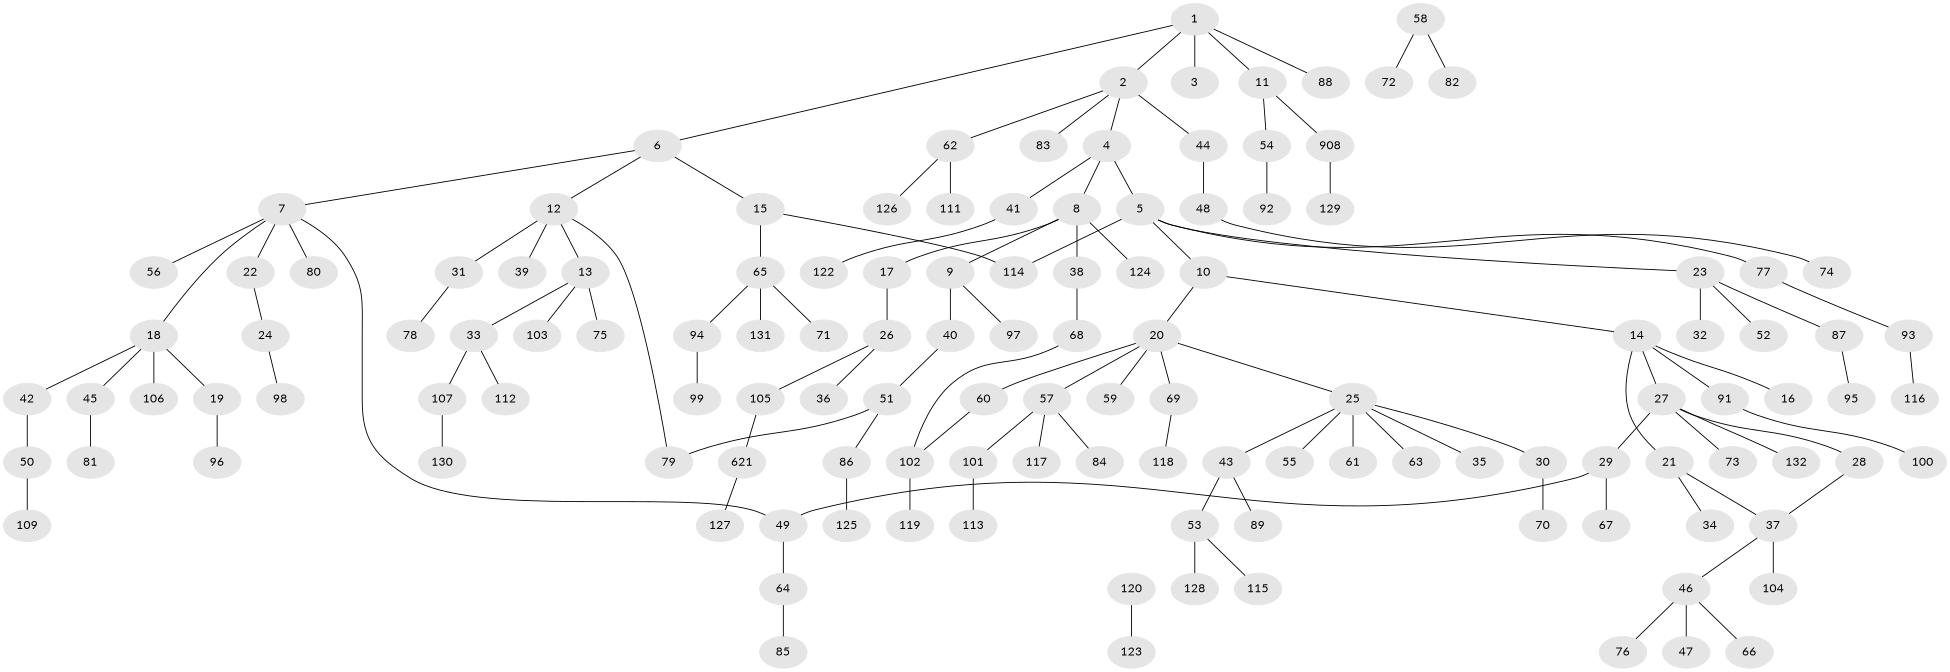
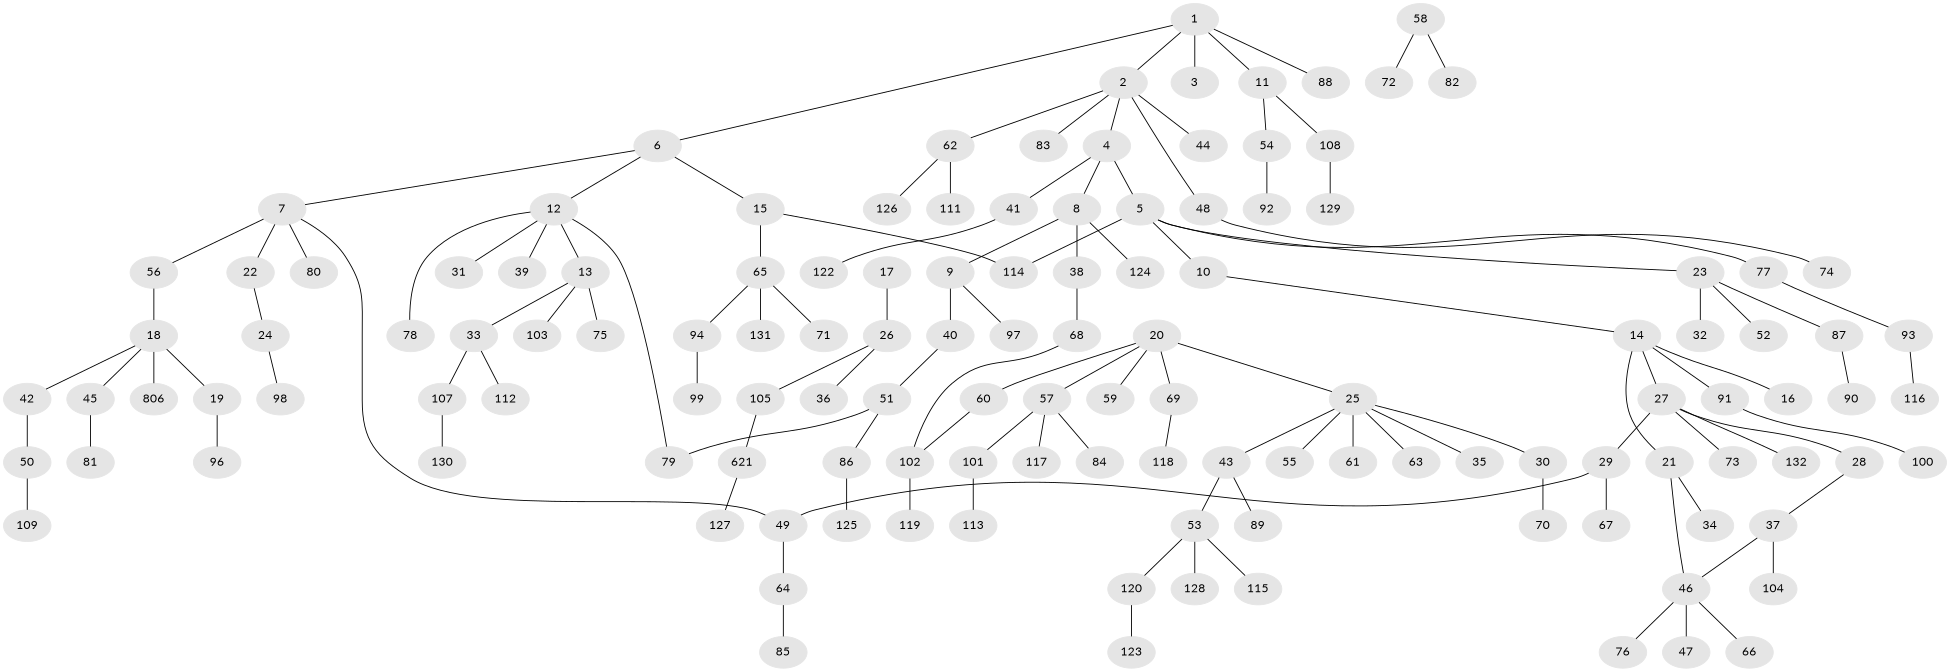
node "908": label "908" -> "108"
edge "44" -- "48": now "2" -- "48"
edge "8" -- "17": removed
edge "7" -- "18": now "56" -- "18"
edge "31" -- "78": now "12" -- "78"
edge "10" -- "20": removed
node "106": label "106" -> "806"
node "95": label "95" -> "90"
edge "21" -- "37": now "21" -- "46"
edge "53" -- "120": added
